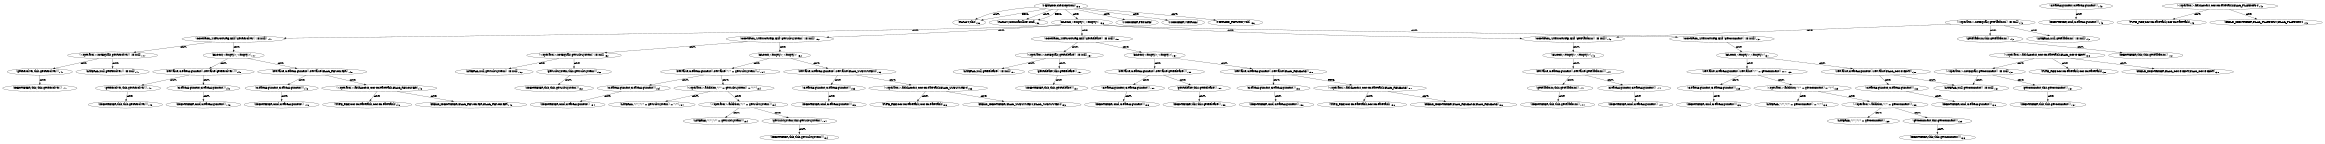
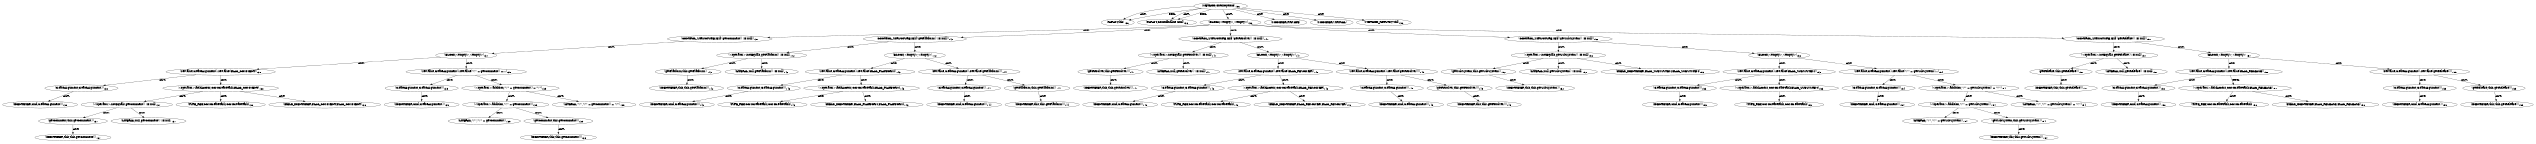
edge "(<operator>.notEquals,getPlatform() != null)" -> "(CONTROL_STRUCTURE,IF,if (getPlatform() != null))": reversed
node "(setValue,createArgument().setValue(FLAG_PLATFORM))": added
edge "(setValue,createArgument().setValue(FLAG_COMMENT))" -> "(LITERAL,null,getComment() != null)": now "(setValue,createArgument().setValue(FLAG_COMMENT))" -> "(<operator>.fieldAccess,CCMCreateTask.FLAG_COMMENT)"
edge "(<operator>.fieldAccess,CCMCreateTask.FLAG_SUBSYSTEM)" -> "(FIELD_IDENTIFIER,FLAG_SUBSYSTEM,FLAG_SUBSYSTEM)": now "(<operator>.notEquals,getSubSystem() != null)" -> "(FIELD_IDENTIFIER,FLAG_SUBSYSTEM,FLAG_SUBSYSTEM)"
